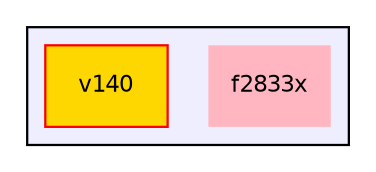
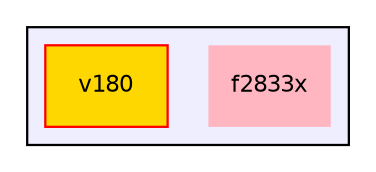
node "v140": label "v140" -> "v180"
